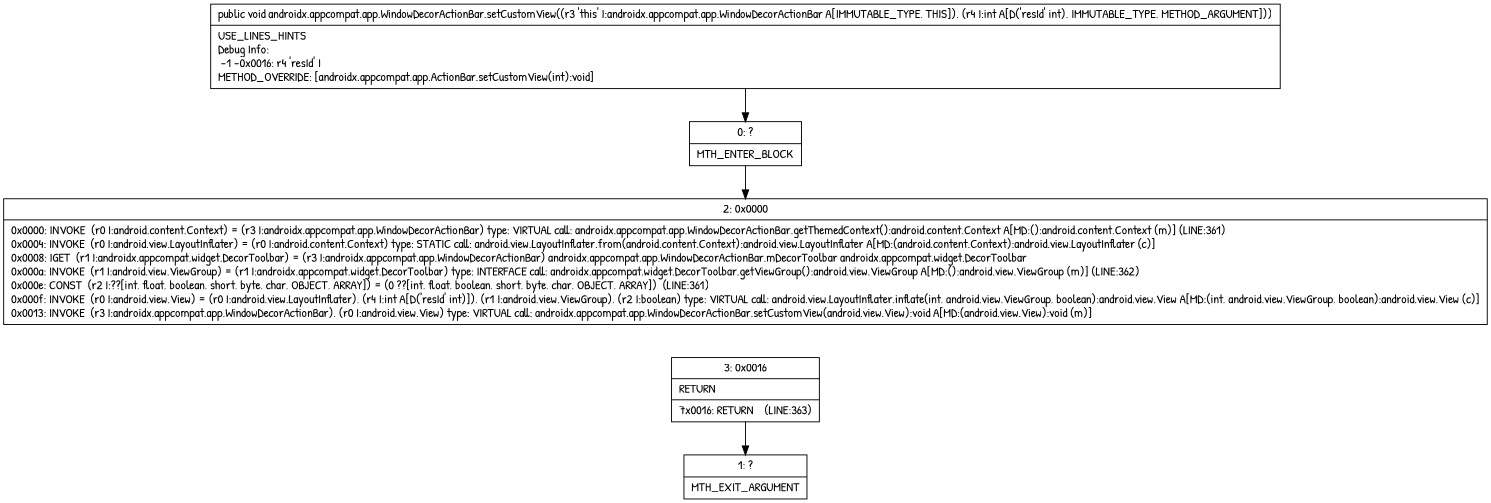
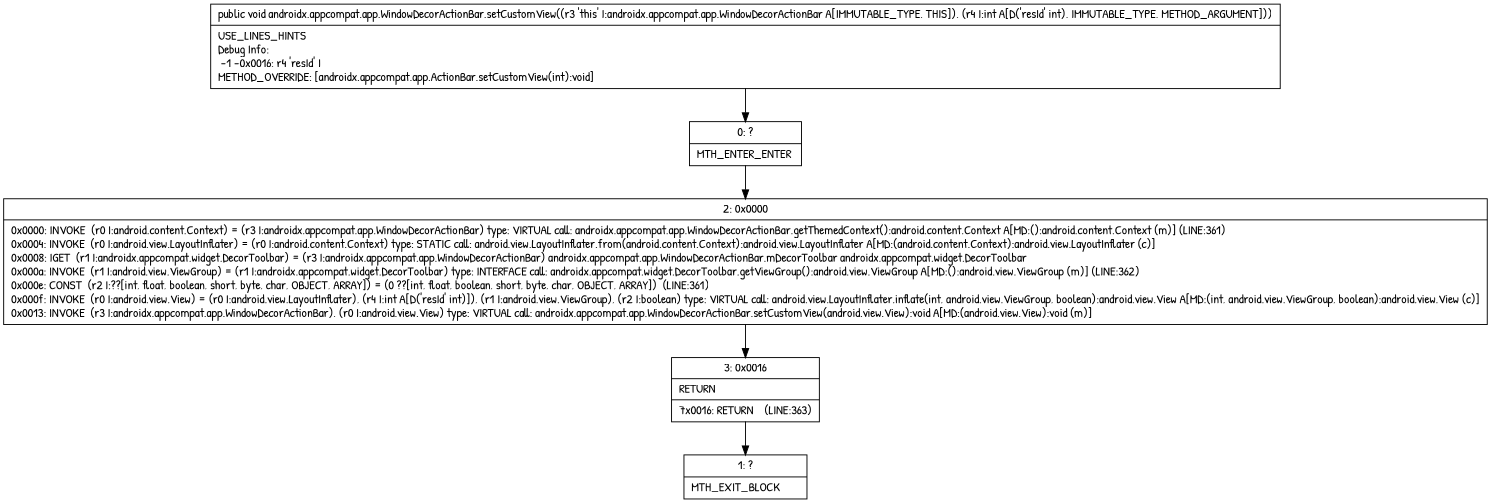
node "0: ?": text "MTH_ENTER_BLOCK" -> "MTH_ENTER_ENTER"
edge "2: 0x0000" -> "3: 0x0016": added
node "1: ?": text "MTH_EXIT_ARGUMENT" -> "MTH_EXIT_BLOCK"
